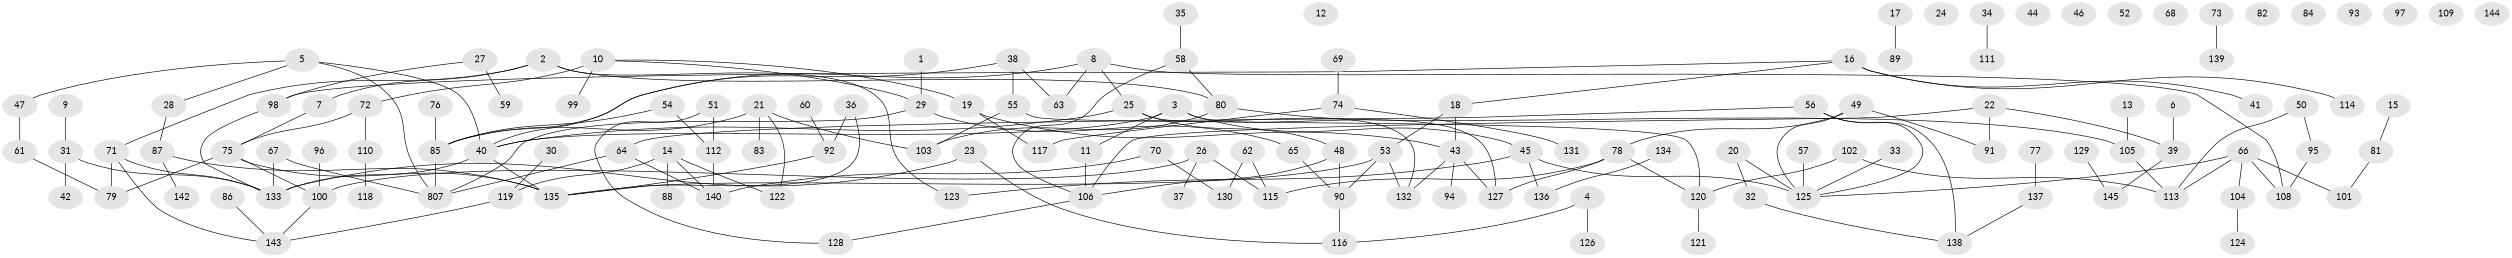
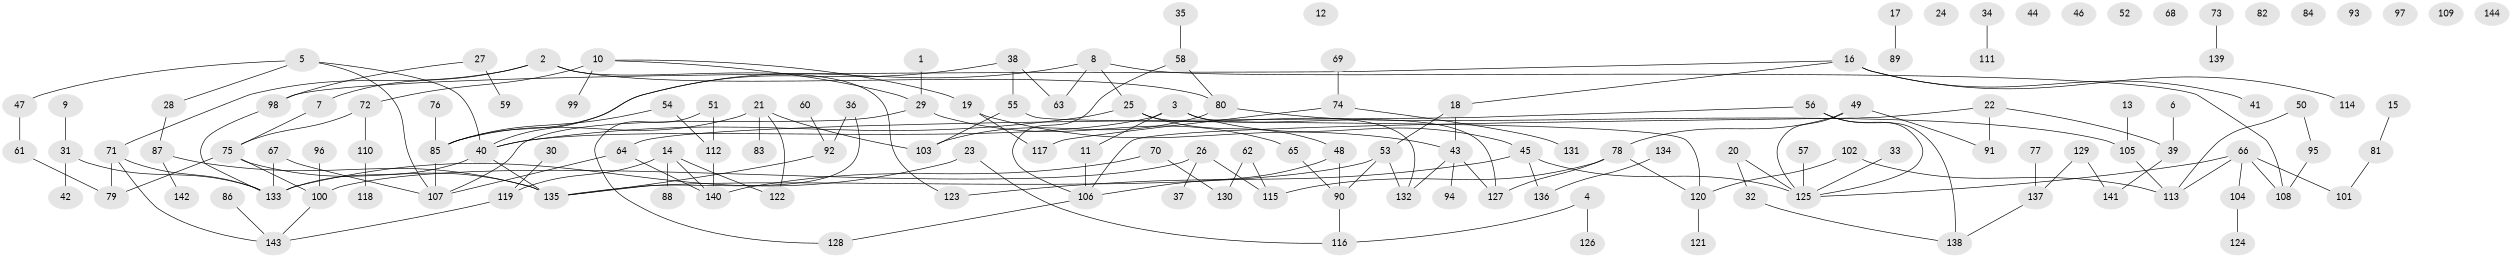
edge "129" -- "137": added
node "807": label "807" -> "107"
node "145": label "145" -> "141"
